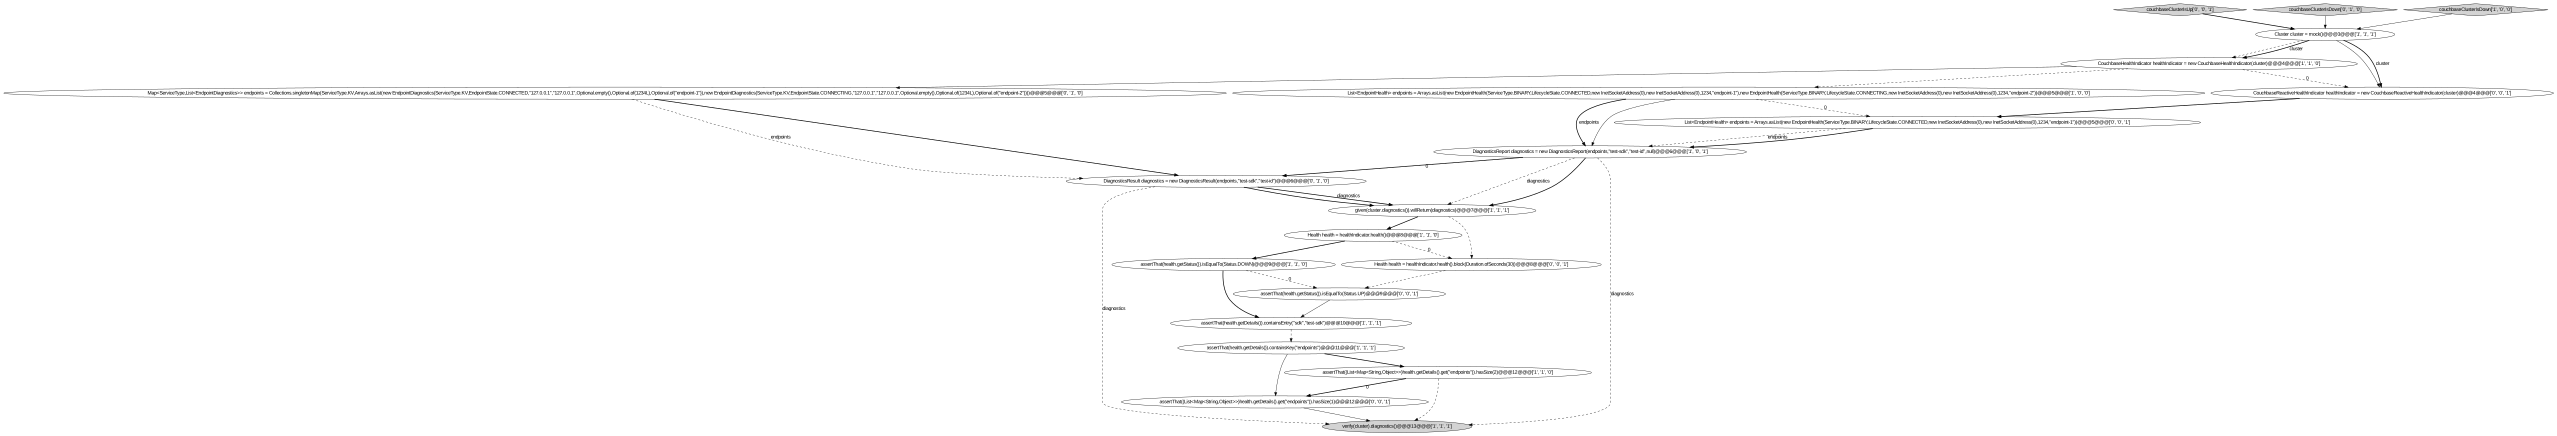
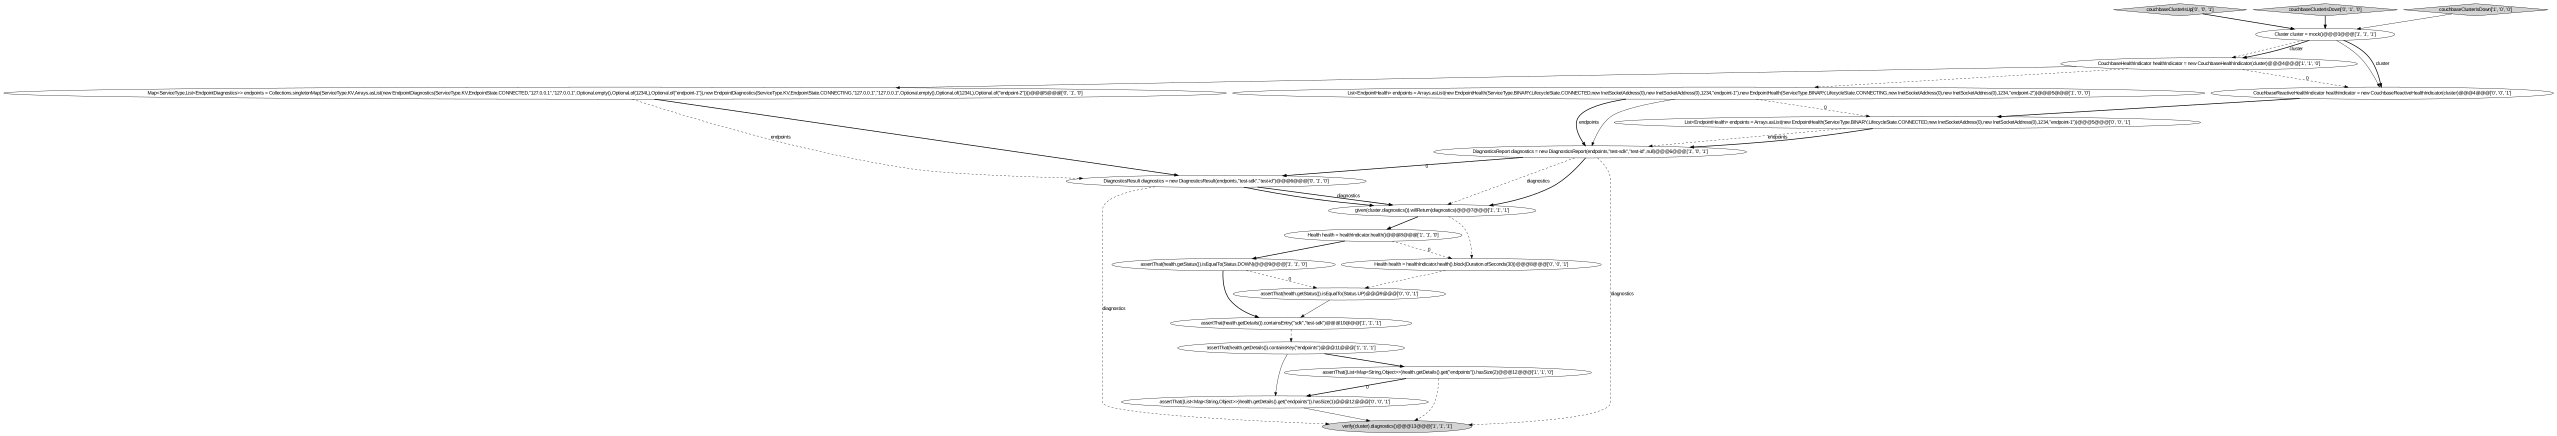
edge "couchbaseClusterIsDown['0', '1', '0']" -> "Cluster cluster = mock()@@@3@@@['1', '1', '1']": style solid -> bold
